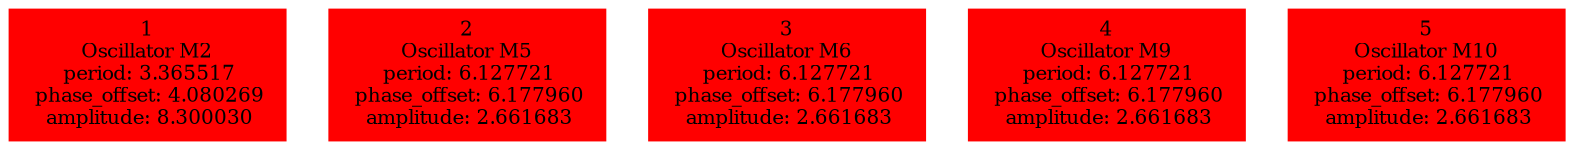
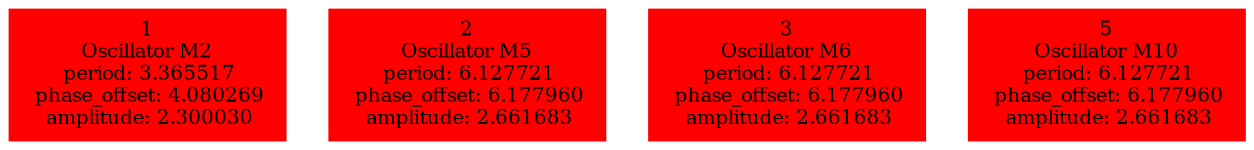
node "4": removed
node "1": text "amplitude: 8.300030" -> "amplitude: 2.300030"
